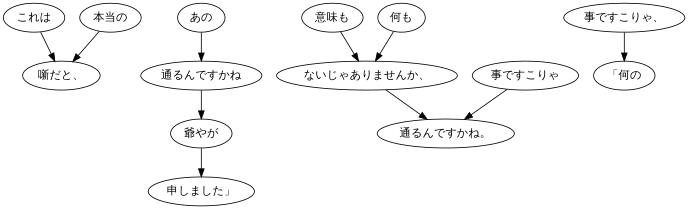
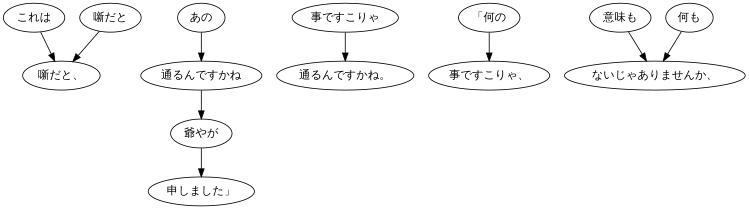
node "本当の": label "本当の" -> "噺だと"
edge "事ですこりゃ、" -> "「何の": reversed
edge "ないじゃありませんか、" -> "通るんですかね。": removed
